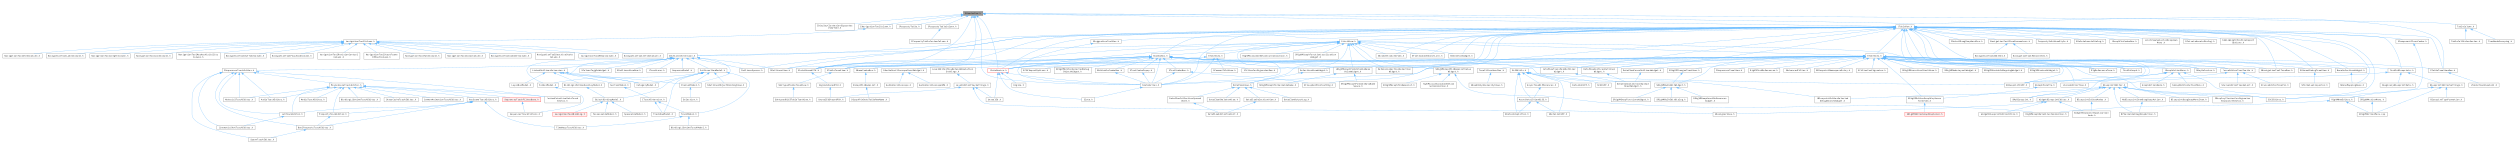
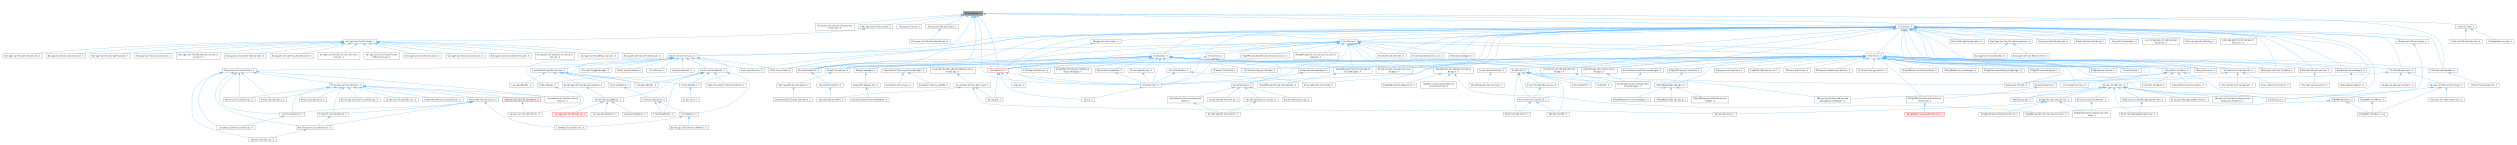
node "SListViewSelectorDropdown Menu.h": label "SListViewSelectorDropdown Menu.h" -> "SListViewSelectorDropdown Options.h"
node "SRigVMGraphPinUserDataName Space.h": removed
